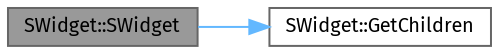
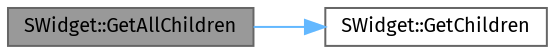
node "SWidget::SWidget": label "SWidget::SWidget" -> "SWidget::GetAllChildren"
